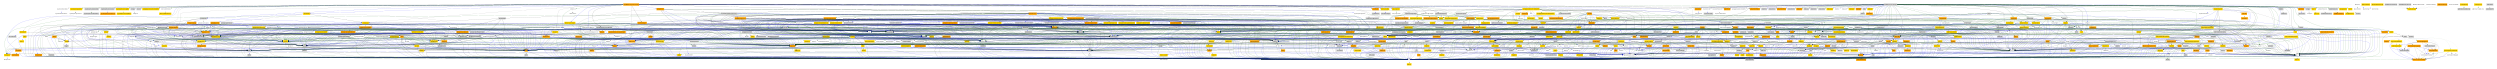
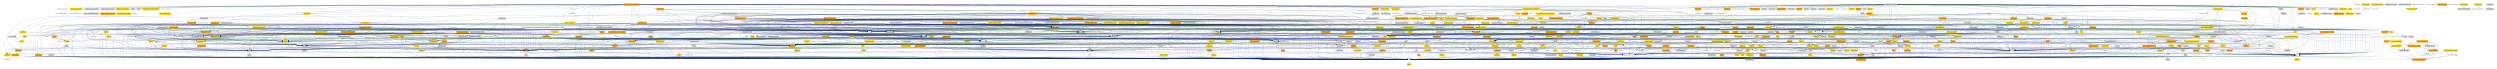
node "libgbm1": fillcolor white -> gold
node "libss2": fillcolor lightgrey -> gold
